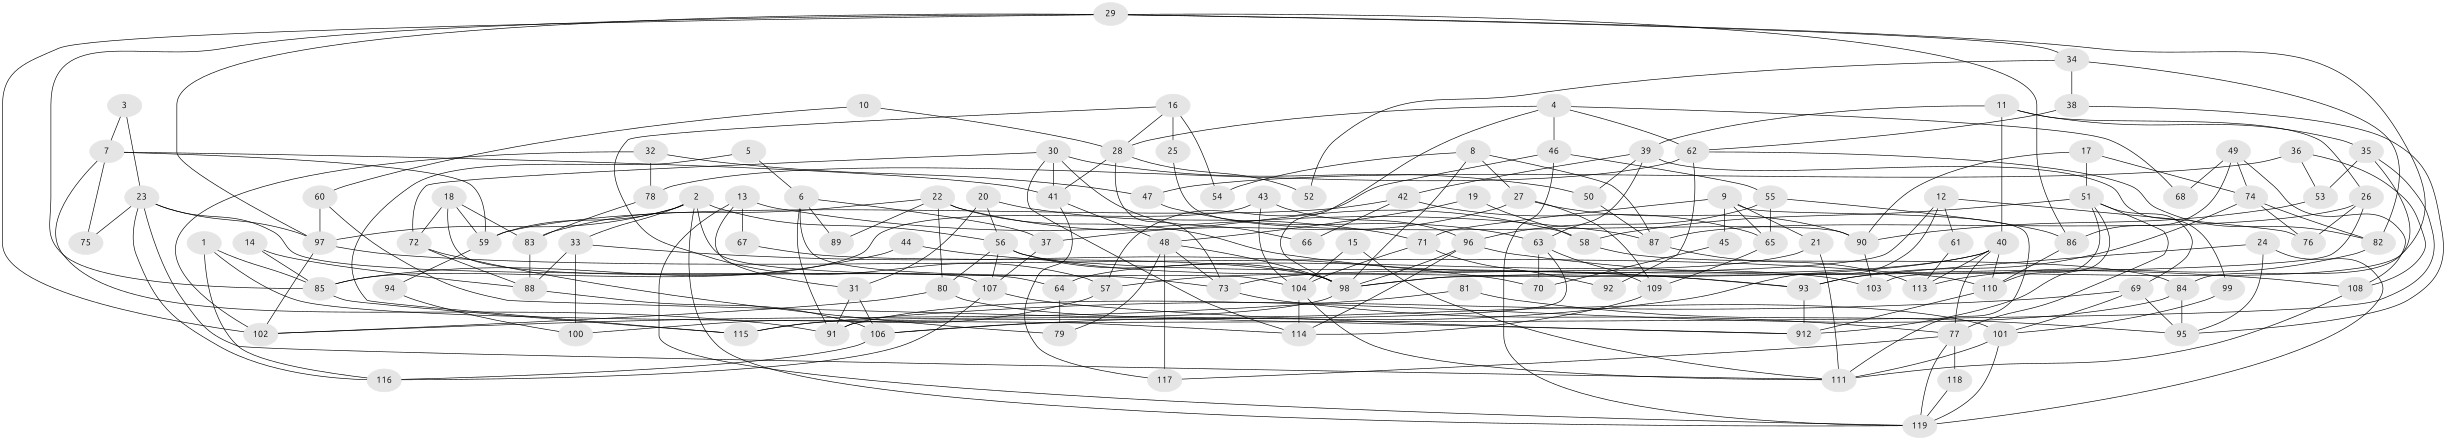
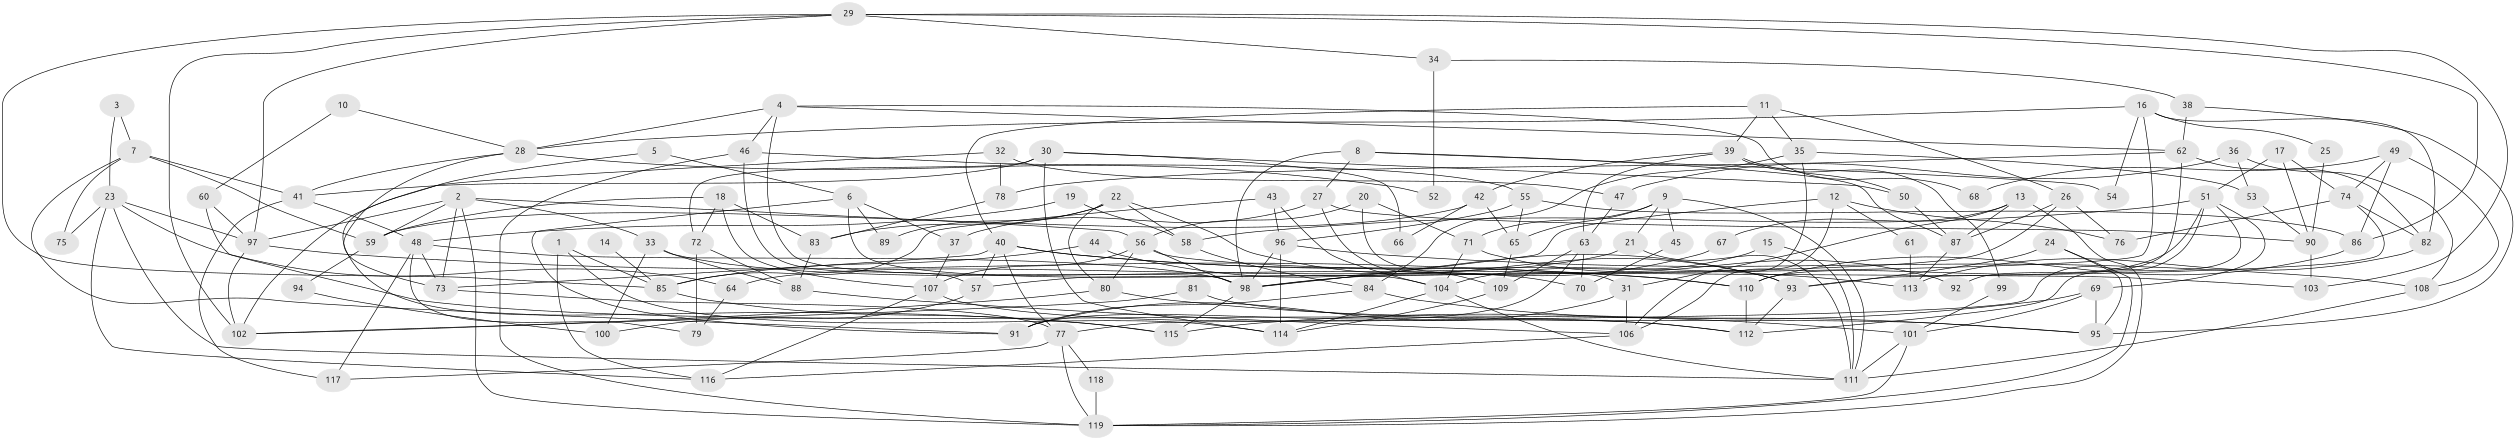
edge "34" -- "82": now "16" -- "82"
edge "14" -- "88": removed
node "912": label "912" -> "112"
